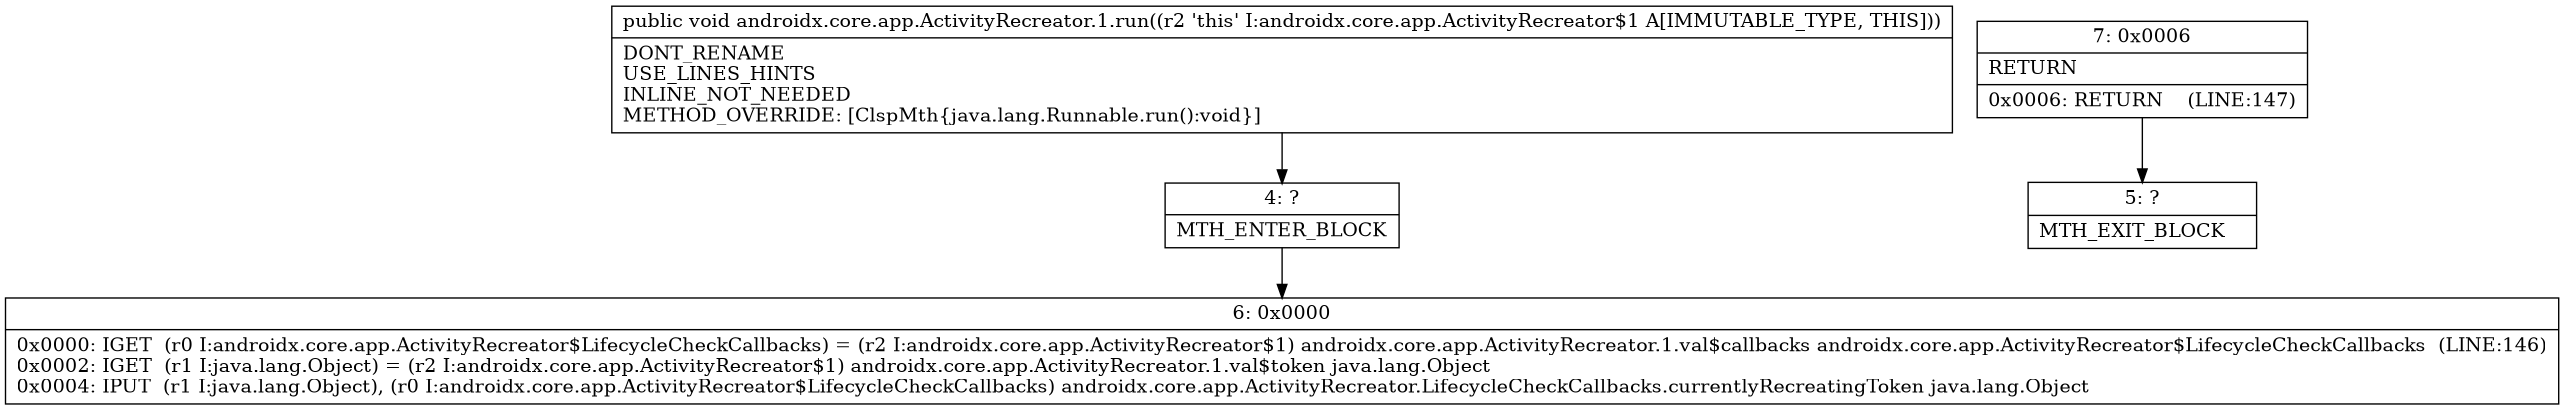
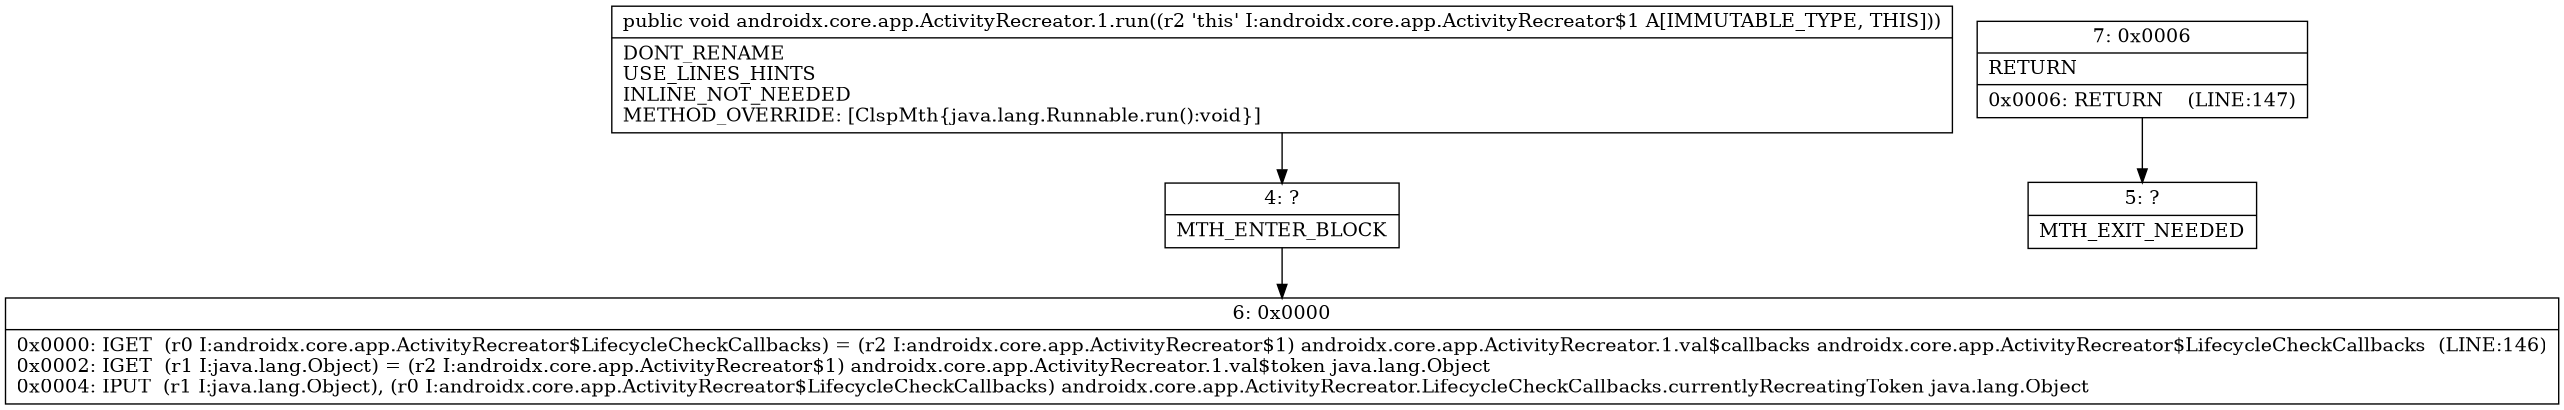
node "5: ?": text "MTH_EXIT_BLOCK" -> "MTH_EXIT_NEEDED"
